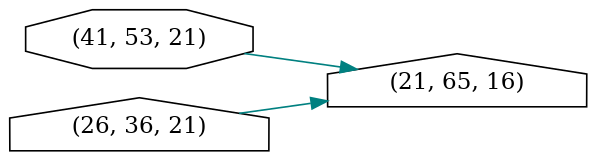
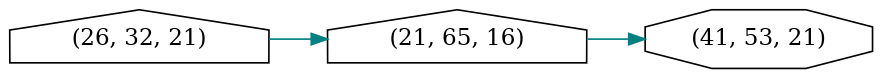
edge "(41, 53, 21)" -> "(21, 65, 16)": reversed
node "(26, 36, 21)": label "(26, 36, 21)" -> "(26, 32, 21)"
